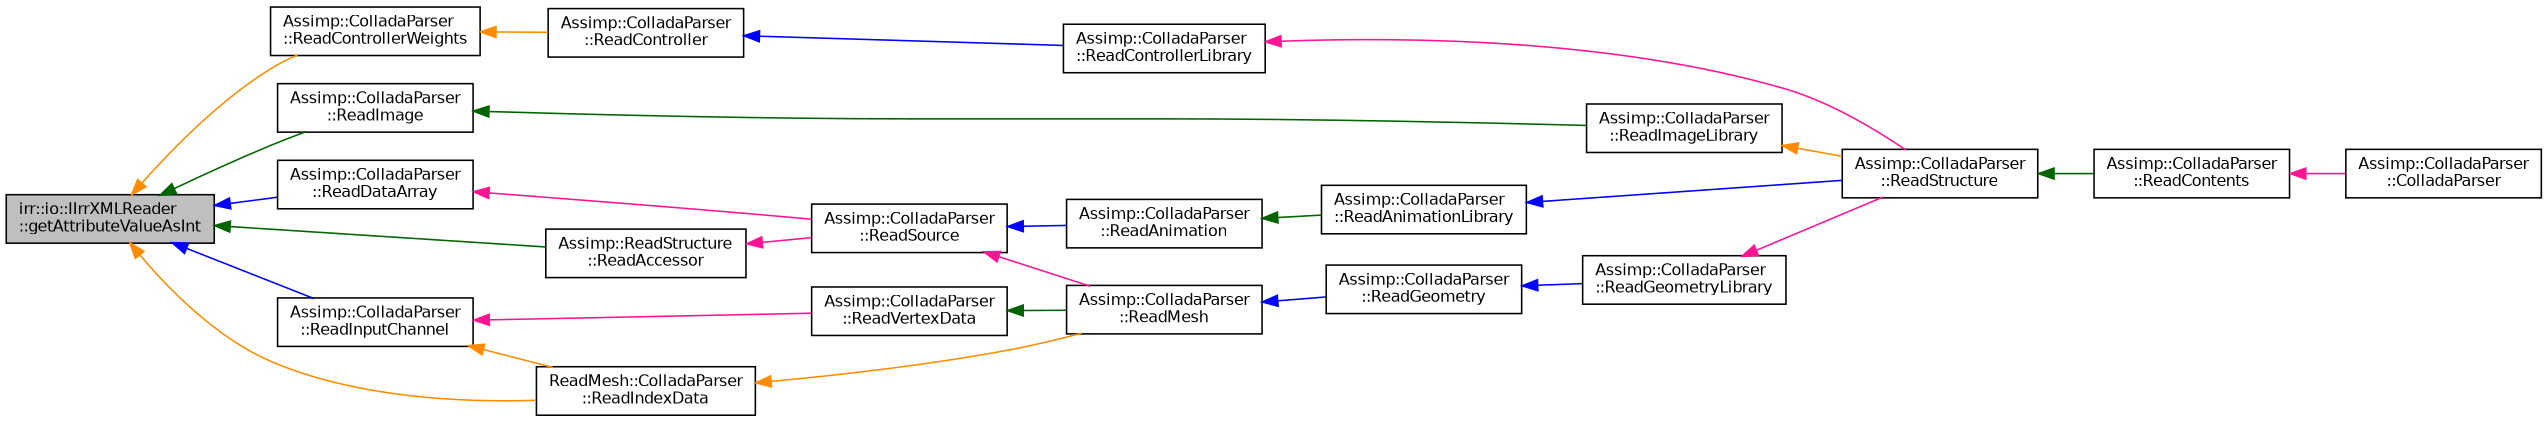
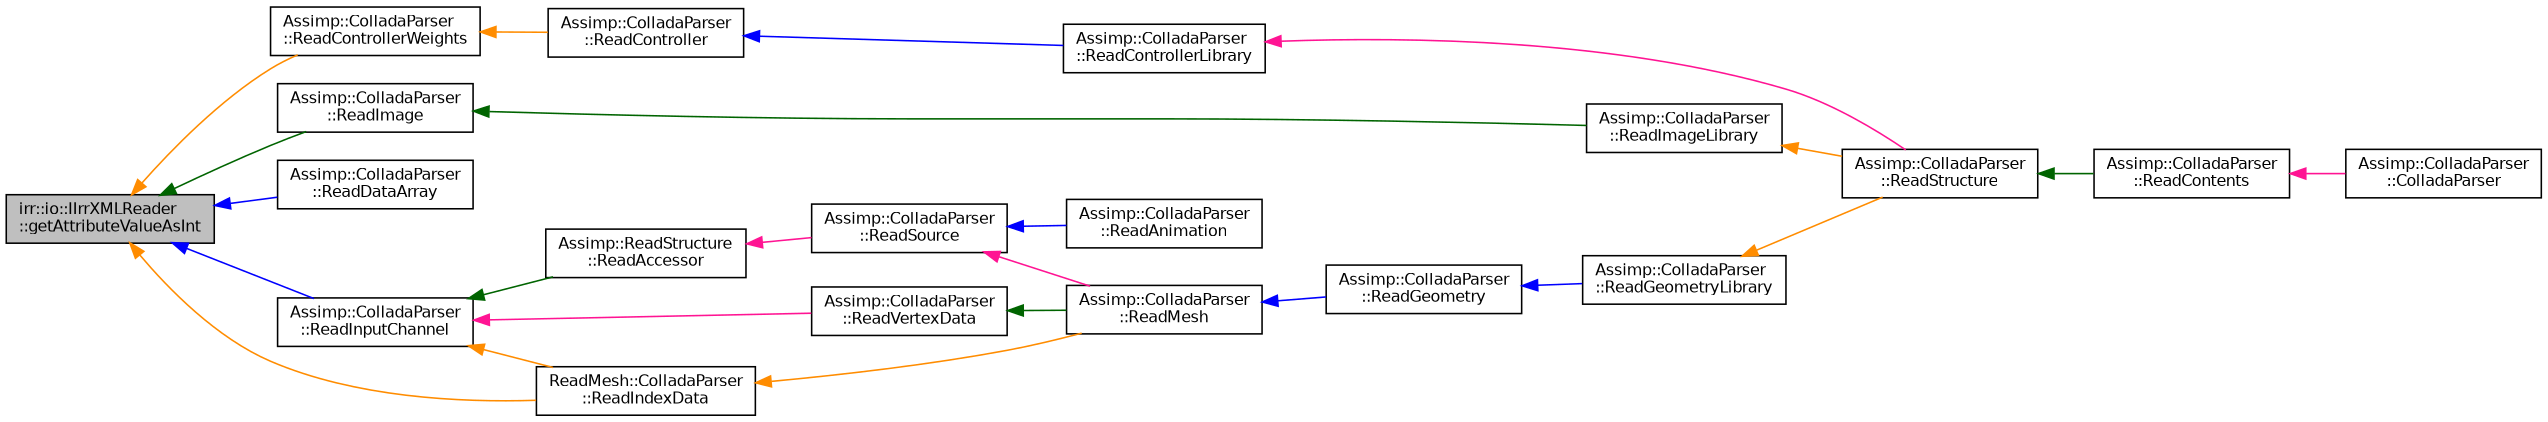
edge "Assimp::ColladaParser ::ReadSource" -> "Assimp::ColladaParser ::ReadDataArray": removed
node "Assimp::ColladaParser ::ReadAnimationLibrary": removed
edge "Assimp::ColladaParser ::ReadStructure" -> "Assimp::ColladaParser ::ReadGeometryLibrary": color deeppink -> darkorange
edge "Assimp::ReadStructure ::ReadAccessor" -> "irr::io::IIrrXMLReader ::getAttributeValueAsInt": now "Assimp::ReadStructure ::ReadAccessor" -> "Assimp::ColladaParser ::ReadInputChannel"
